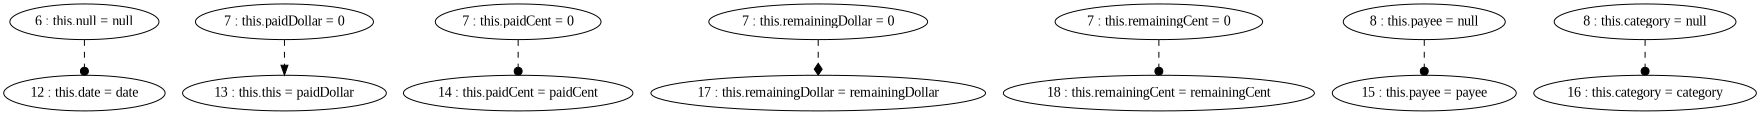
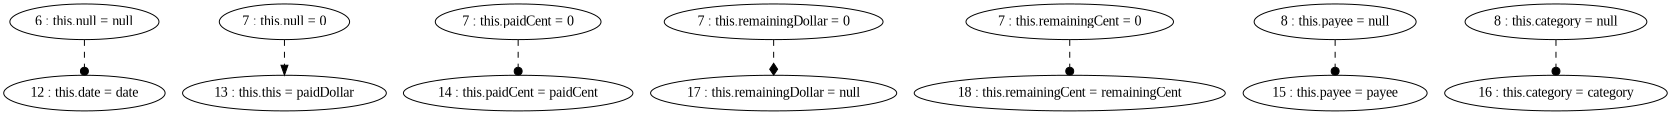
node "7 : this.paidDollar = 0": label "7 : this.paidDollar = 0" -> "7 : this.null = 0"
node "17 : this.remainingDollar = remainingDollar": label "17 : this.remainingDollar = remainingDollar" -> "17 : this.remainingDollar = null"
